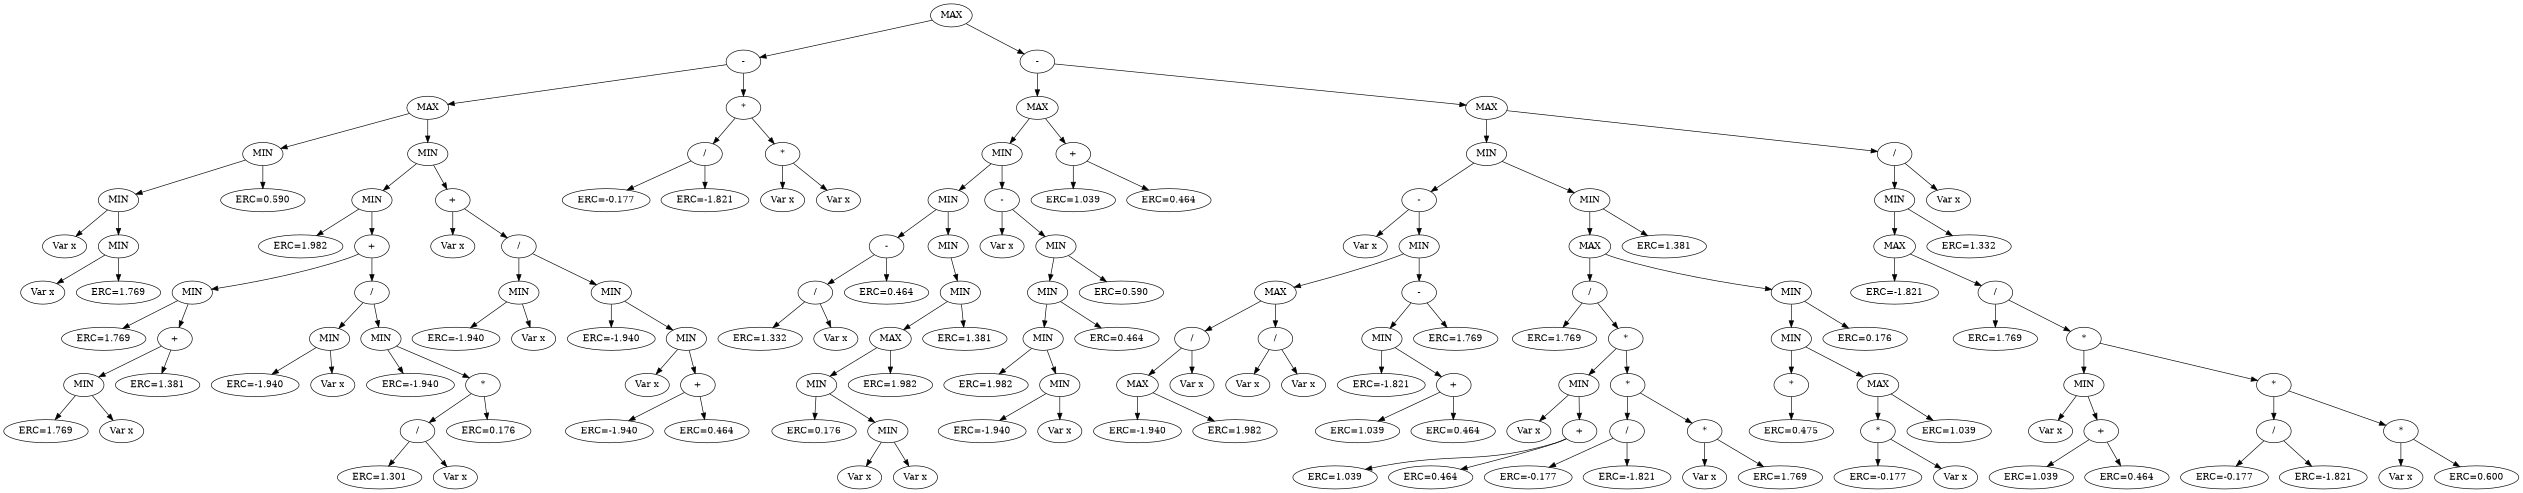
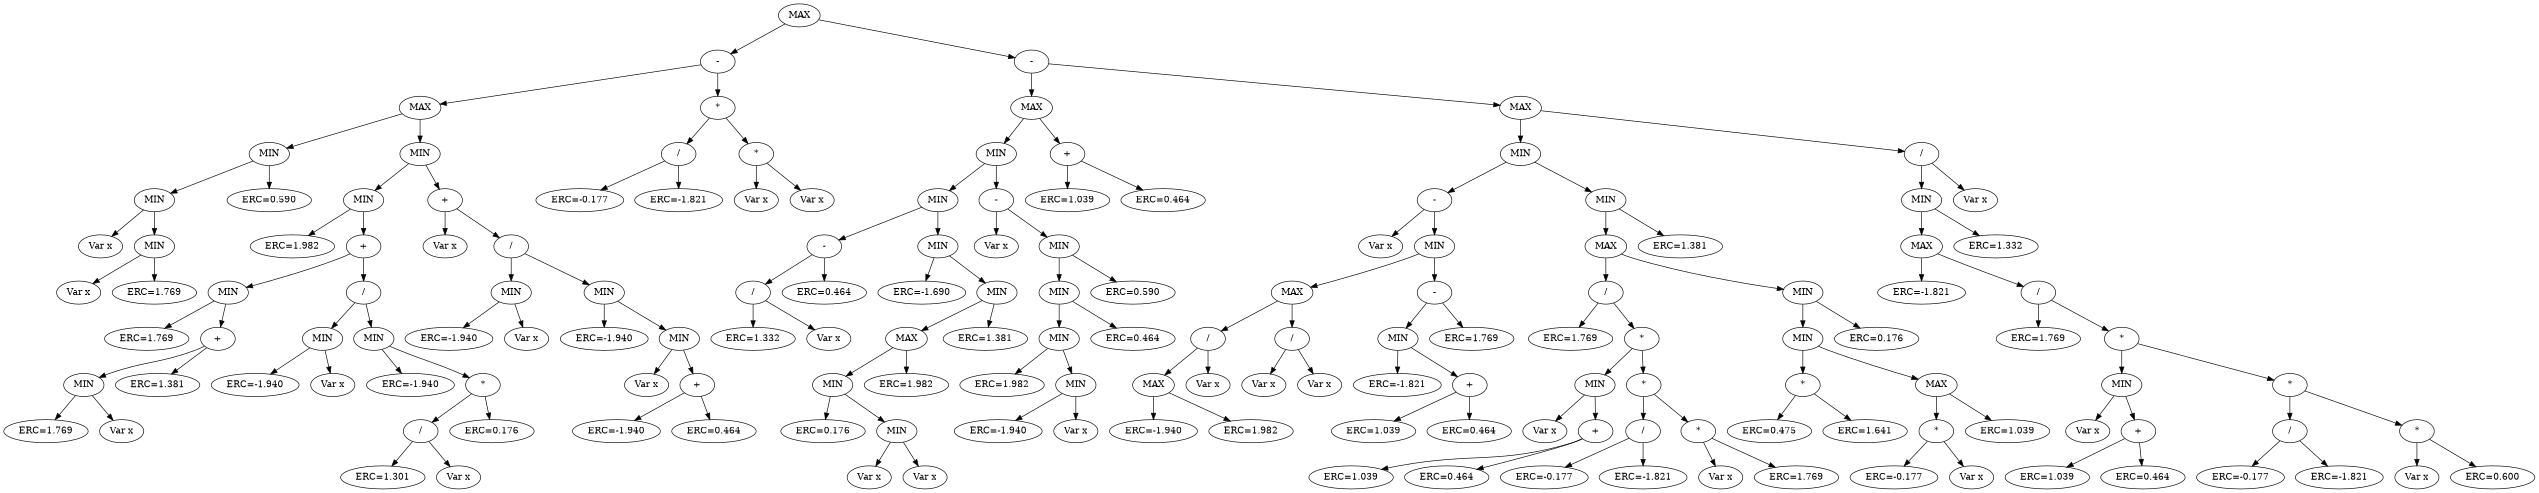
node "ERC=-1.690": added
node "ERC=1.641": added
